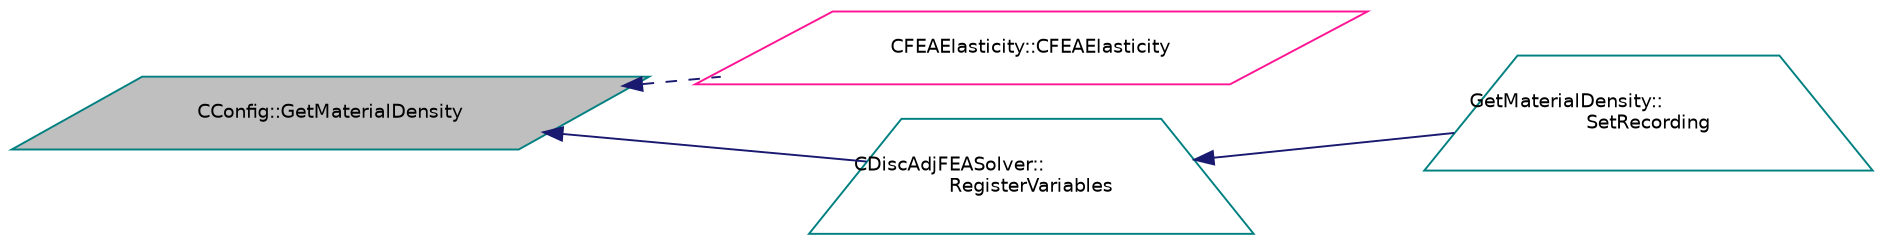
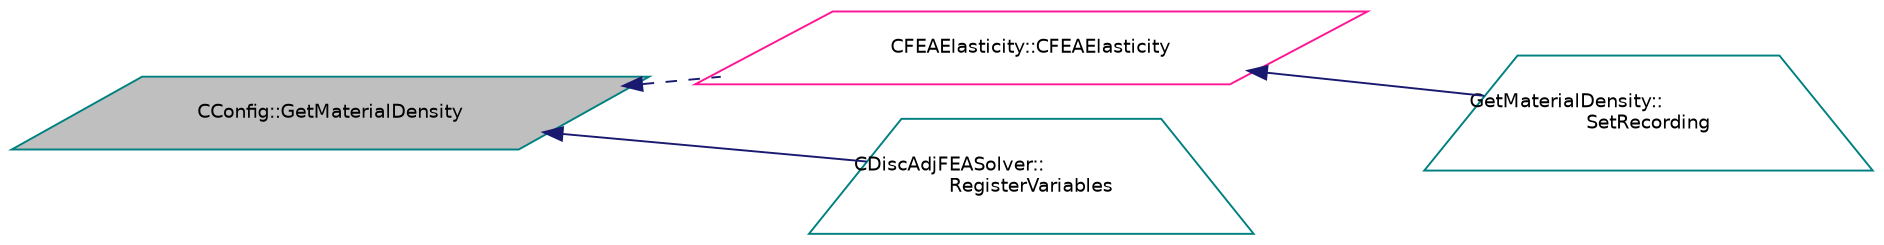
edge "GetMaterialDensity:: SetRecording" -> "CDiscAdjFEASolver:: RegisterVariables": now "GetMaterialDensity:: SetRecording" -> "CFEAElasticity::CFEAElasticity"
